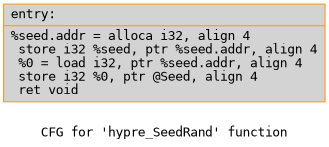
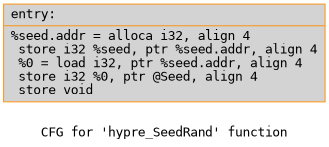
node "entry:": text "ret void" -> "store void"
